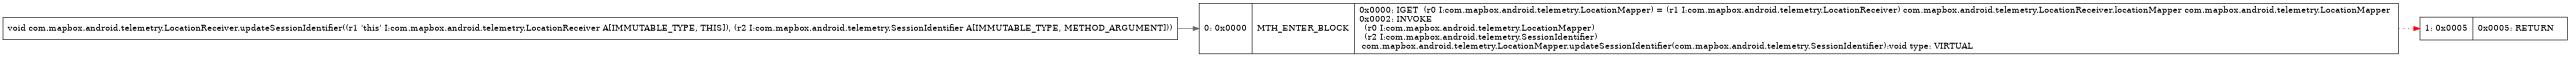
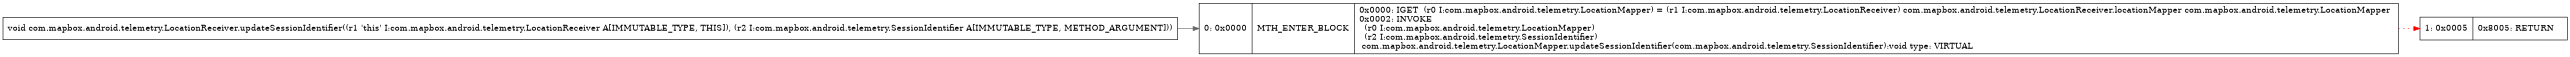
node "1: 0x0005": text "0x0005: RETURN" -> "0x8005: RETURN"
